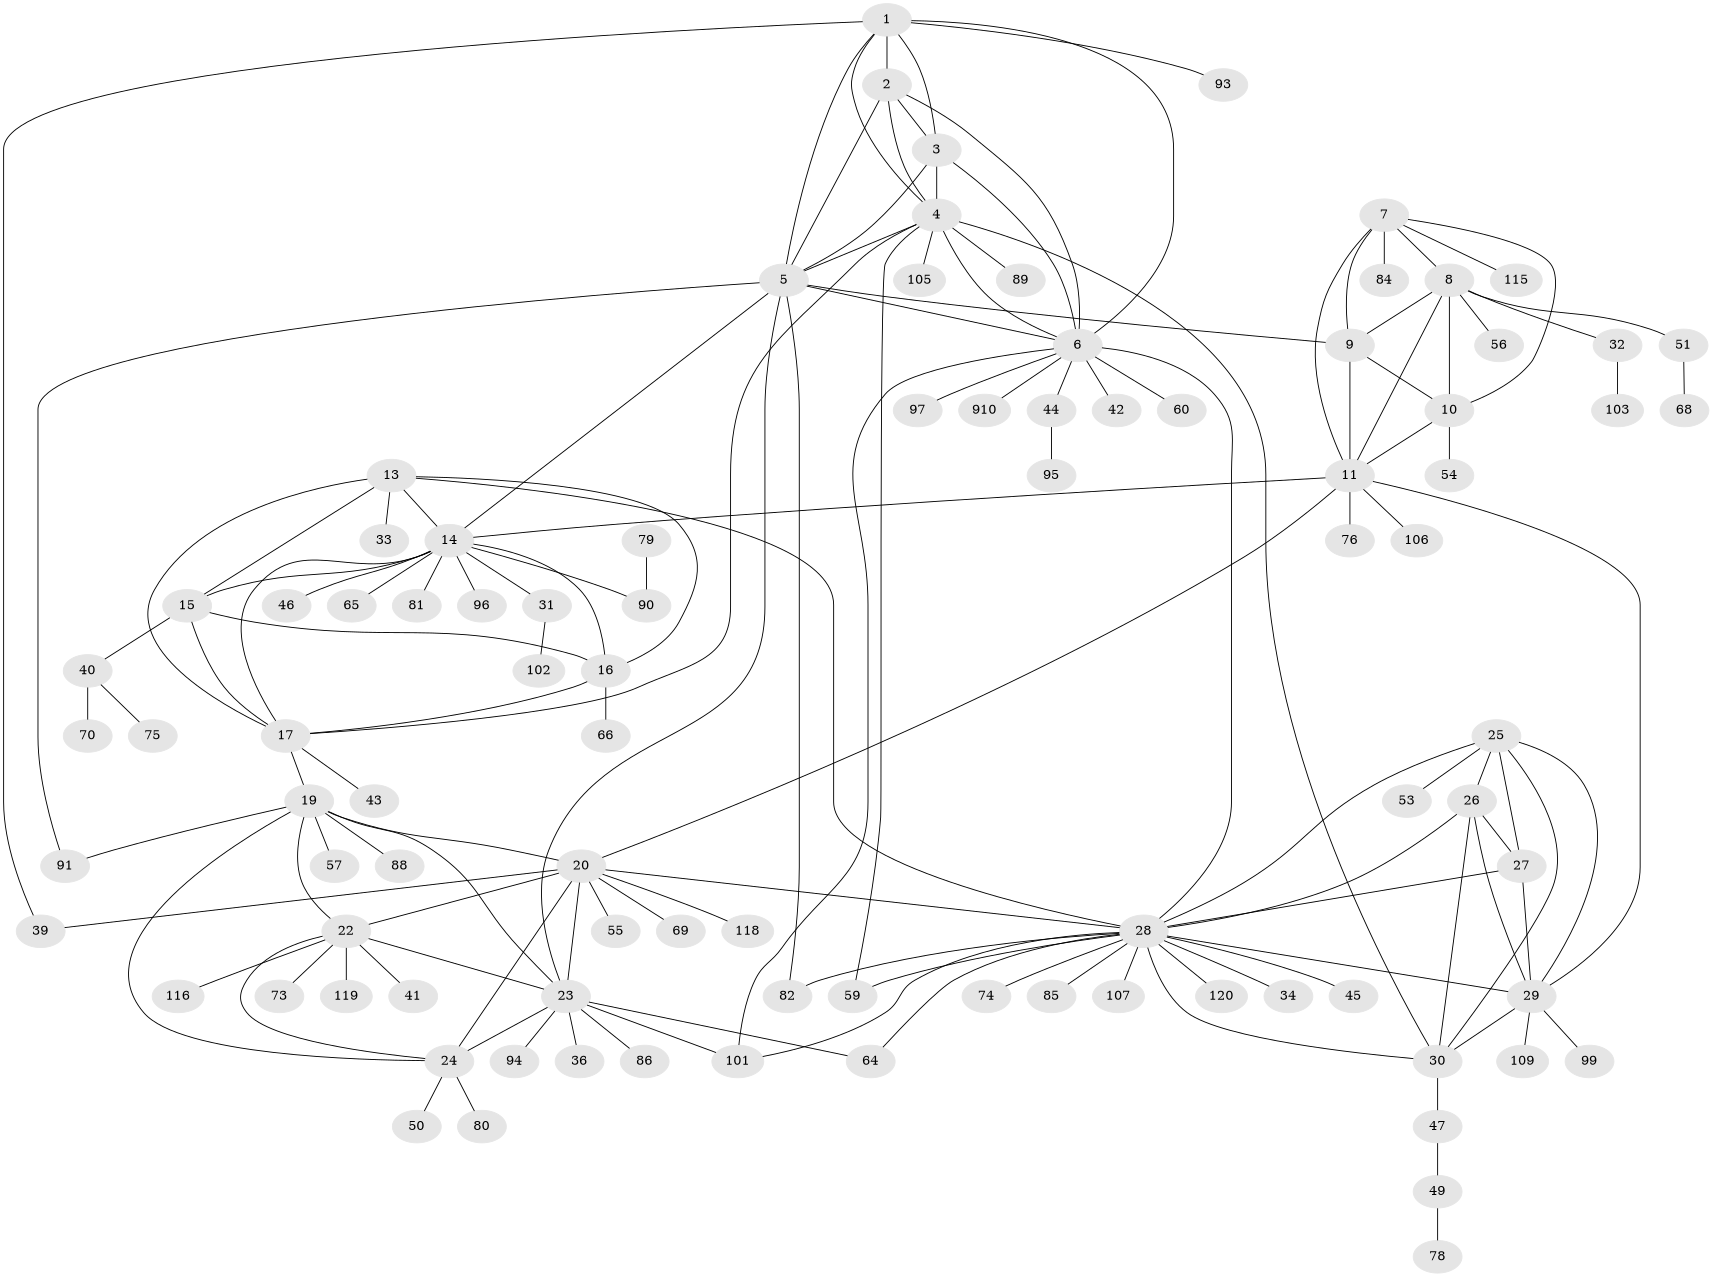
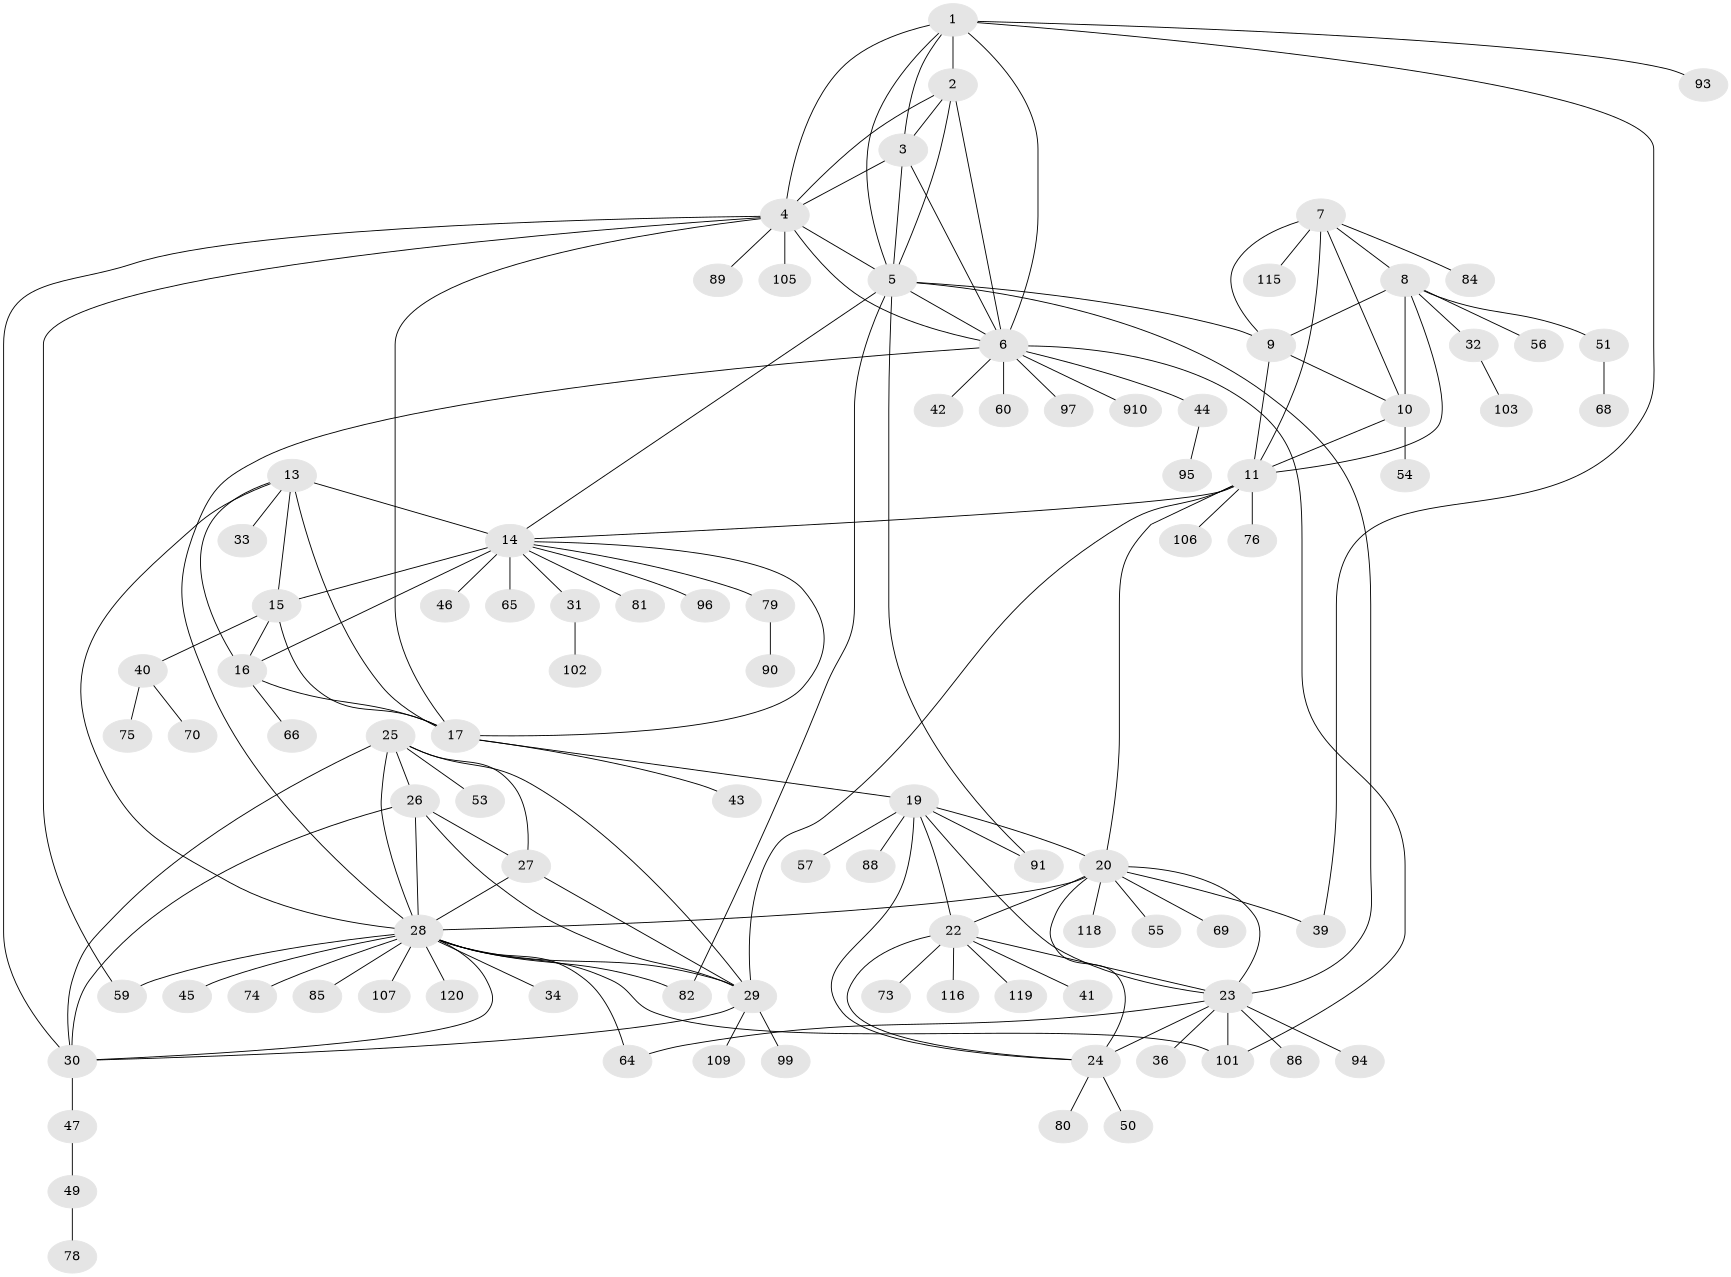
edge "14" -- "90": now "14" -- "79"
